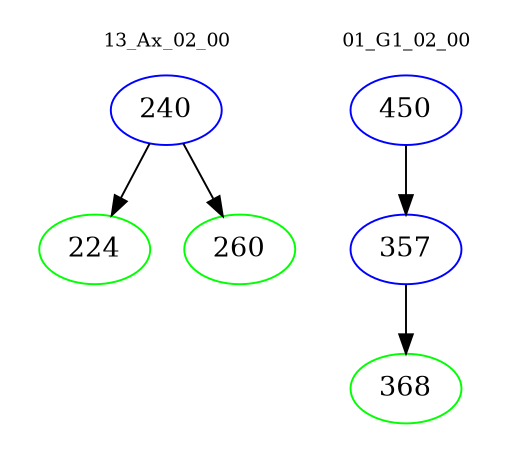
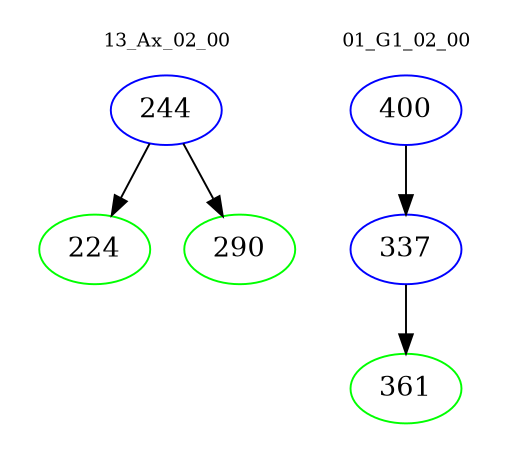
node "240": label "240" -> "244"
node "450": label "450" -> "400"
node "260": label "260" -> "290"
node "357": label "357" -> "337"
node "368": label "368" -> "361"
